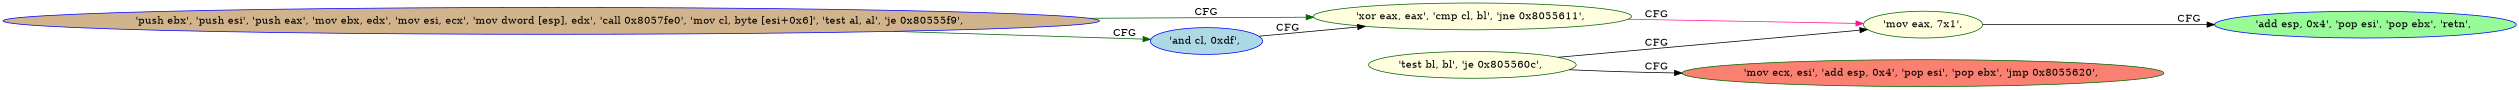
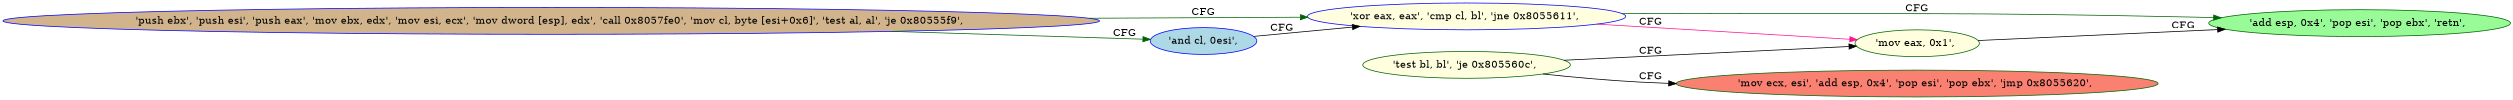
edge "'xor eax, eax', 'cmp cl, bl', 'jne 0x8055611'," -> "'add esp, 0x4', 'pop esi', 'pop ebx', 'retn',": added, label "CFG"
node "'xor eax, eax', 'cmp cl, bl', 'jne 0x8055611',": color darkgreen -> blue
node "'mov eax, 7x1',": label "'mov eax, 7x1'," -> "'mov eax, 0x1',"
node "'add esp, 0x4', 'pop esi', 'pop ebx', 'retn',": color blue -> darkgreen
node "'and cl, 0xdf',": label "'and cl, 0xdf'," -> "'and cl, 0esi',"
